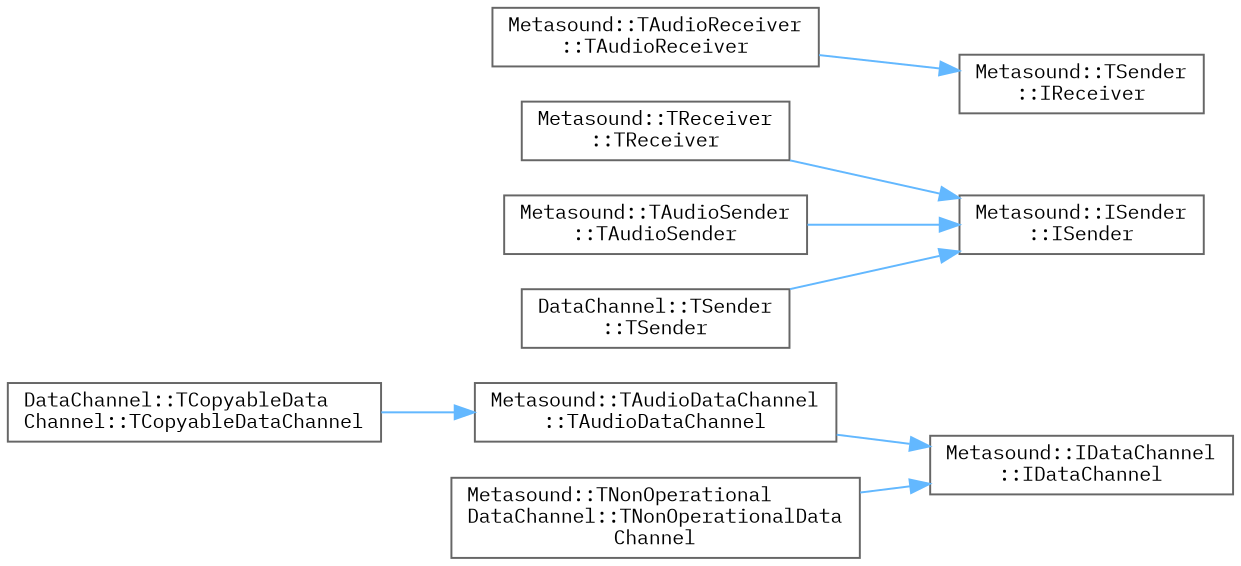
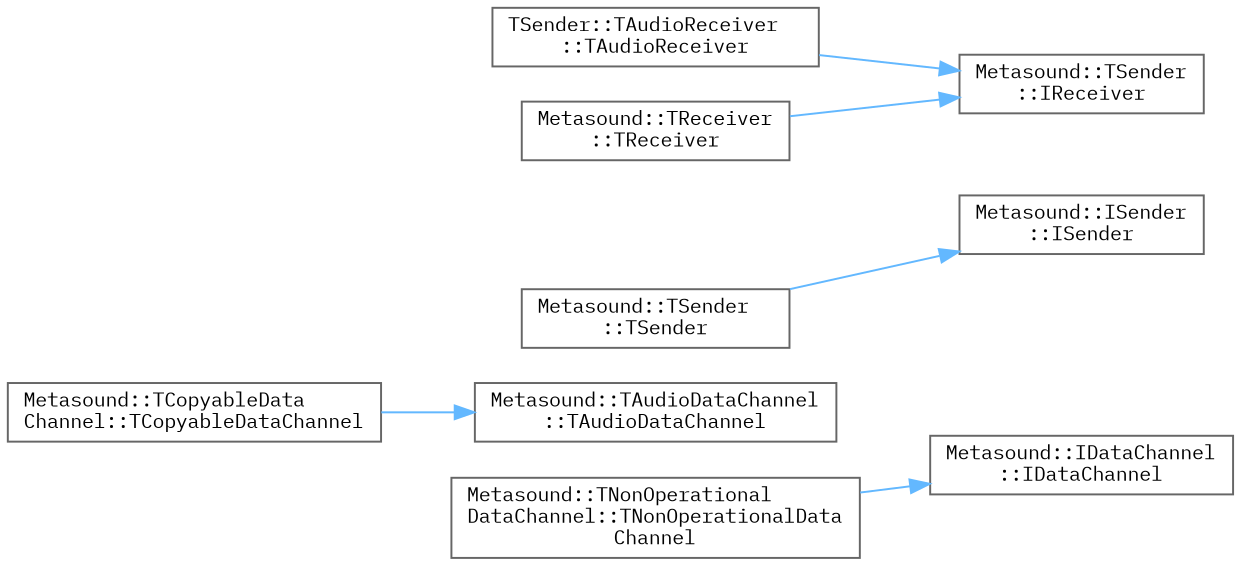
node "Metasound::TAudioReceiver ::TAudioReceiver": label "Metasound::TAudioReceiver ::TAudioReceiver" -> "TSender::TAudioReceiver ::TAudioReceiver"
edge "Metasound::TReceiver ::TReceiver" -> "Metasound::ISender ::ISender": now "Metasound::TReceiver ::TReceiver" -> "Metasound::TSender ::IReceiver"
node "Metasound::TAudioSender ::TAudioSender": removed
node "DataChannel::TSender ::TSender": label "DataChannel::TSender ::TSender" -> "Metasound::TSender ::TSender"
node "DataChannel::TCopyableData Channel::TCopyableDataChannel": label "DataChannel::TCopyableData Channel::TCopyableDataChannel" -> "Metasound::TCopyableData Channel::TCopyableDataChannel"
edge "Metasound::TAudioDataChannel ::TAudioDataChannel" -> "Metasound::IDataChannel ::IDataChannel": removed
